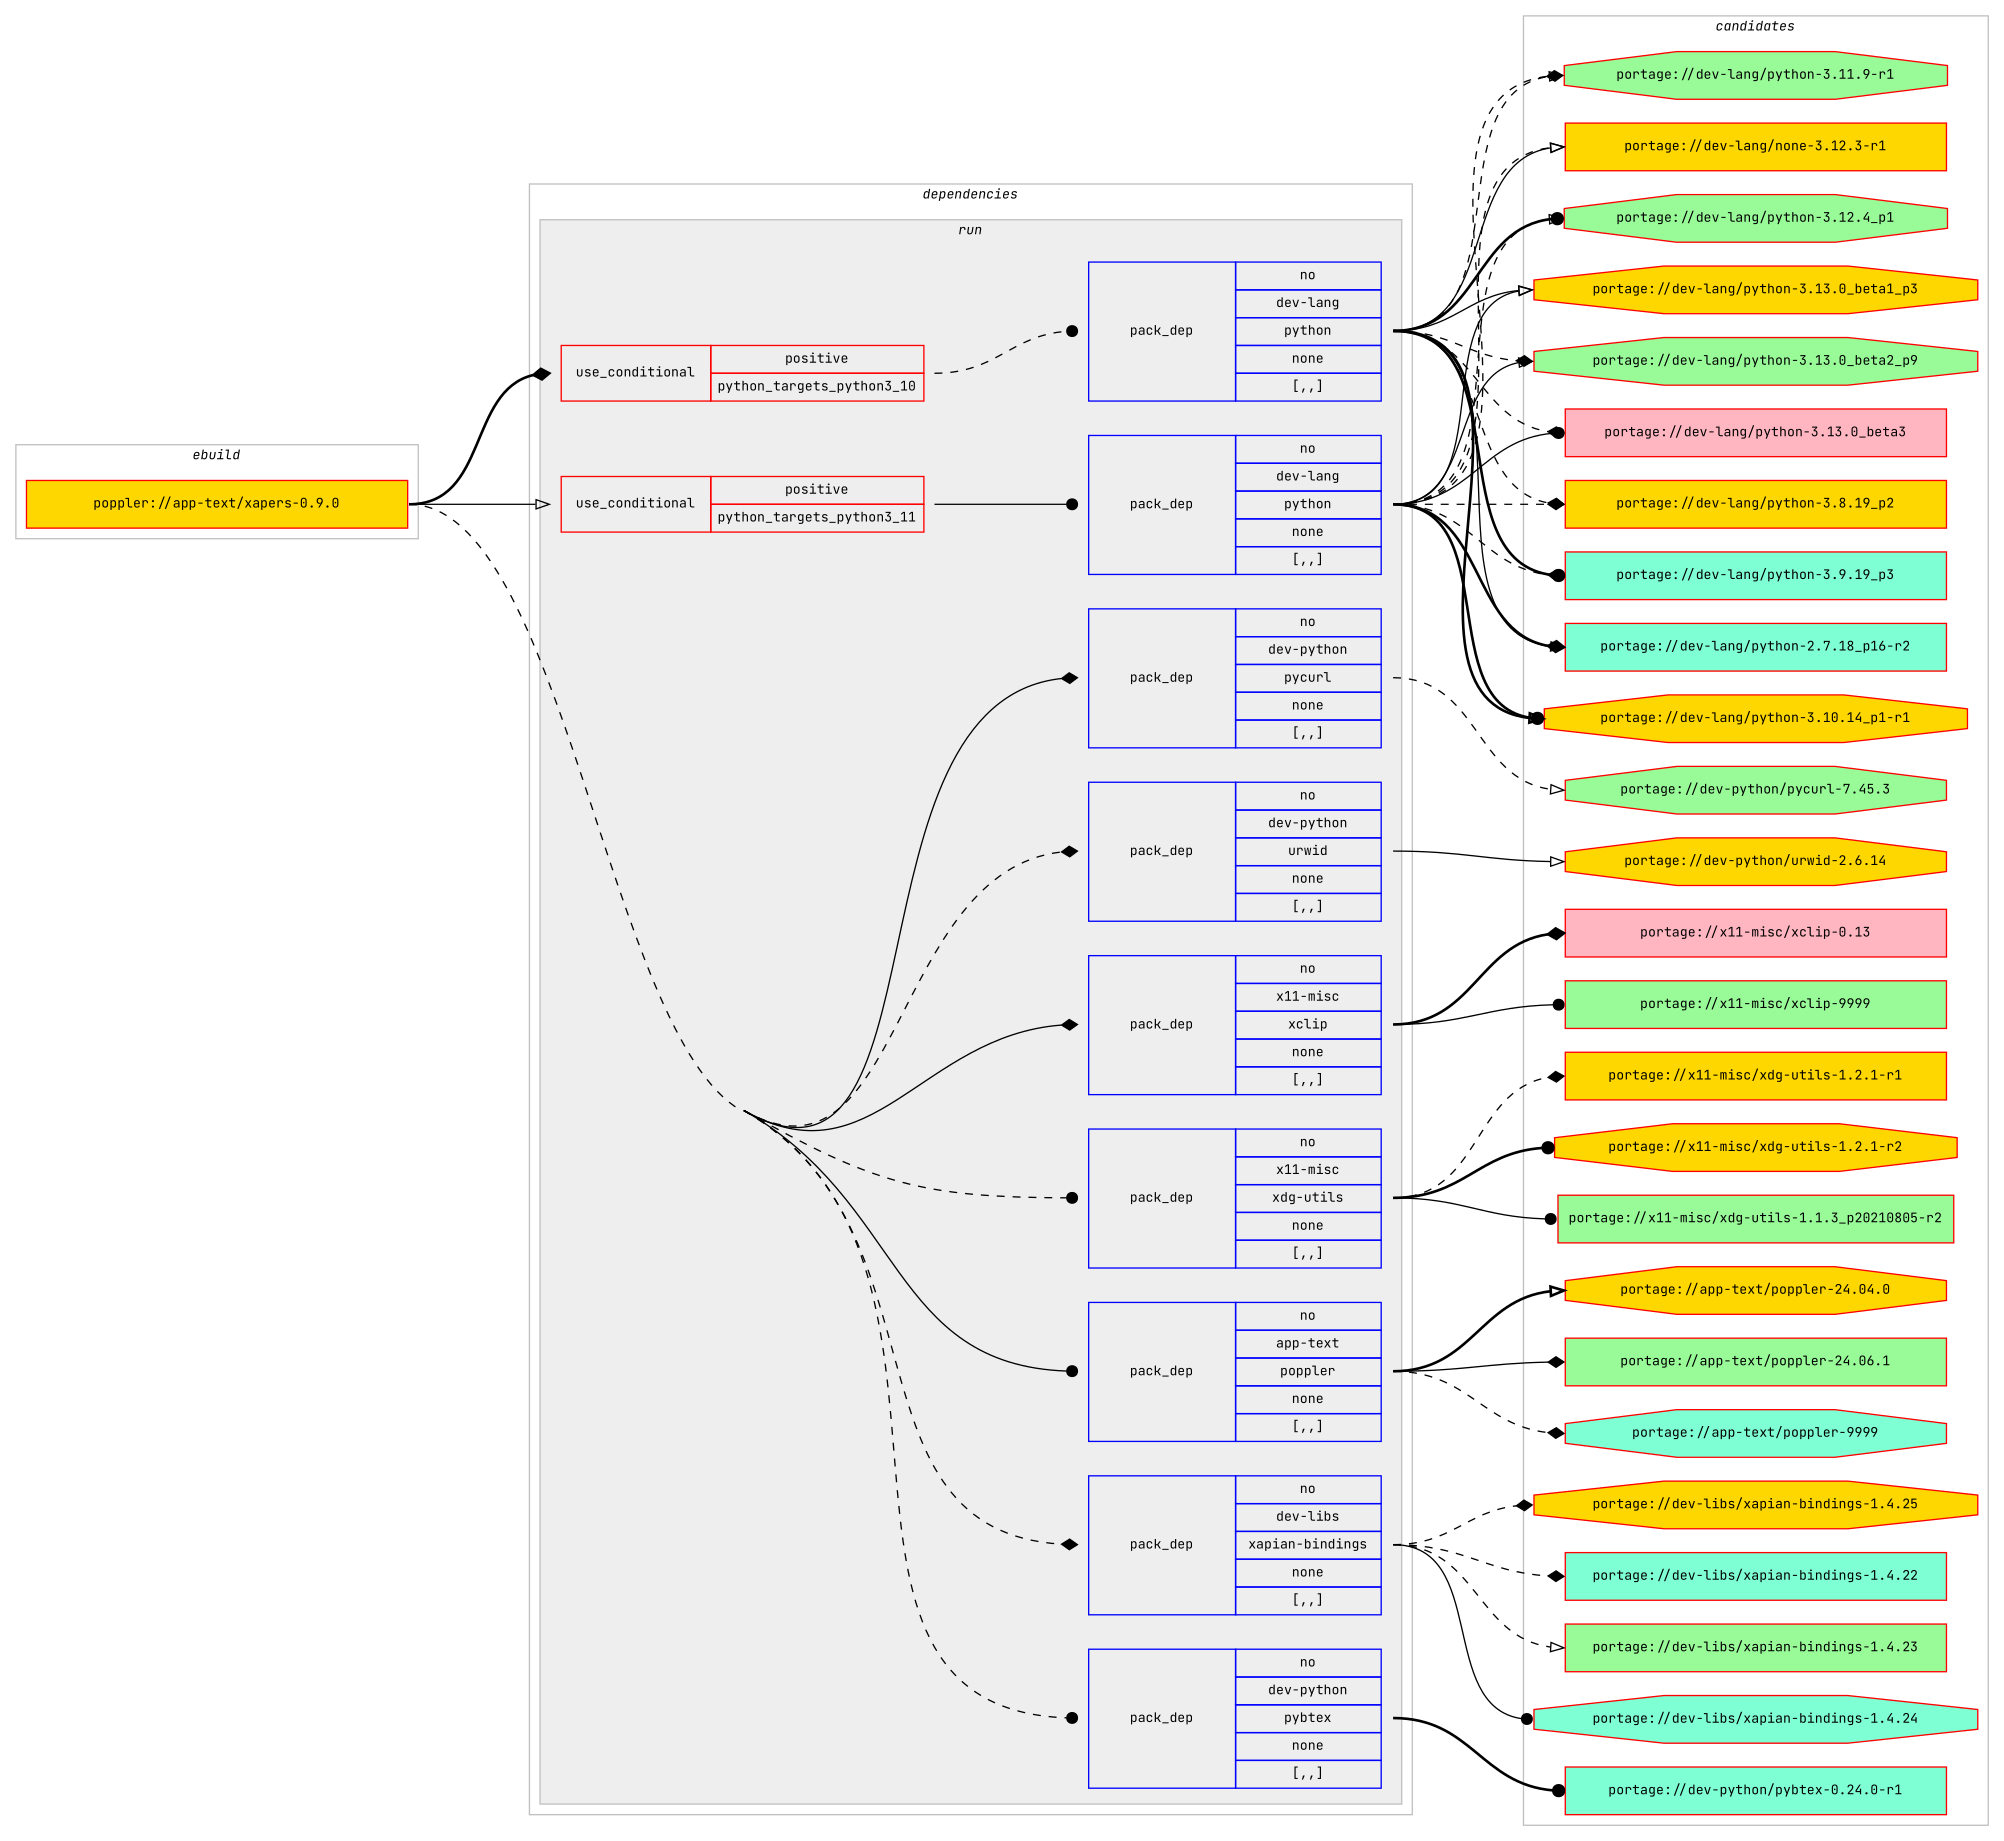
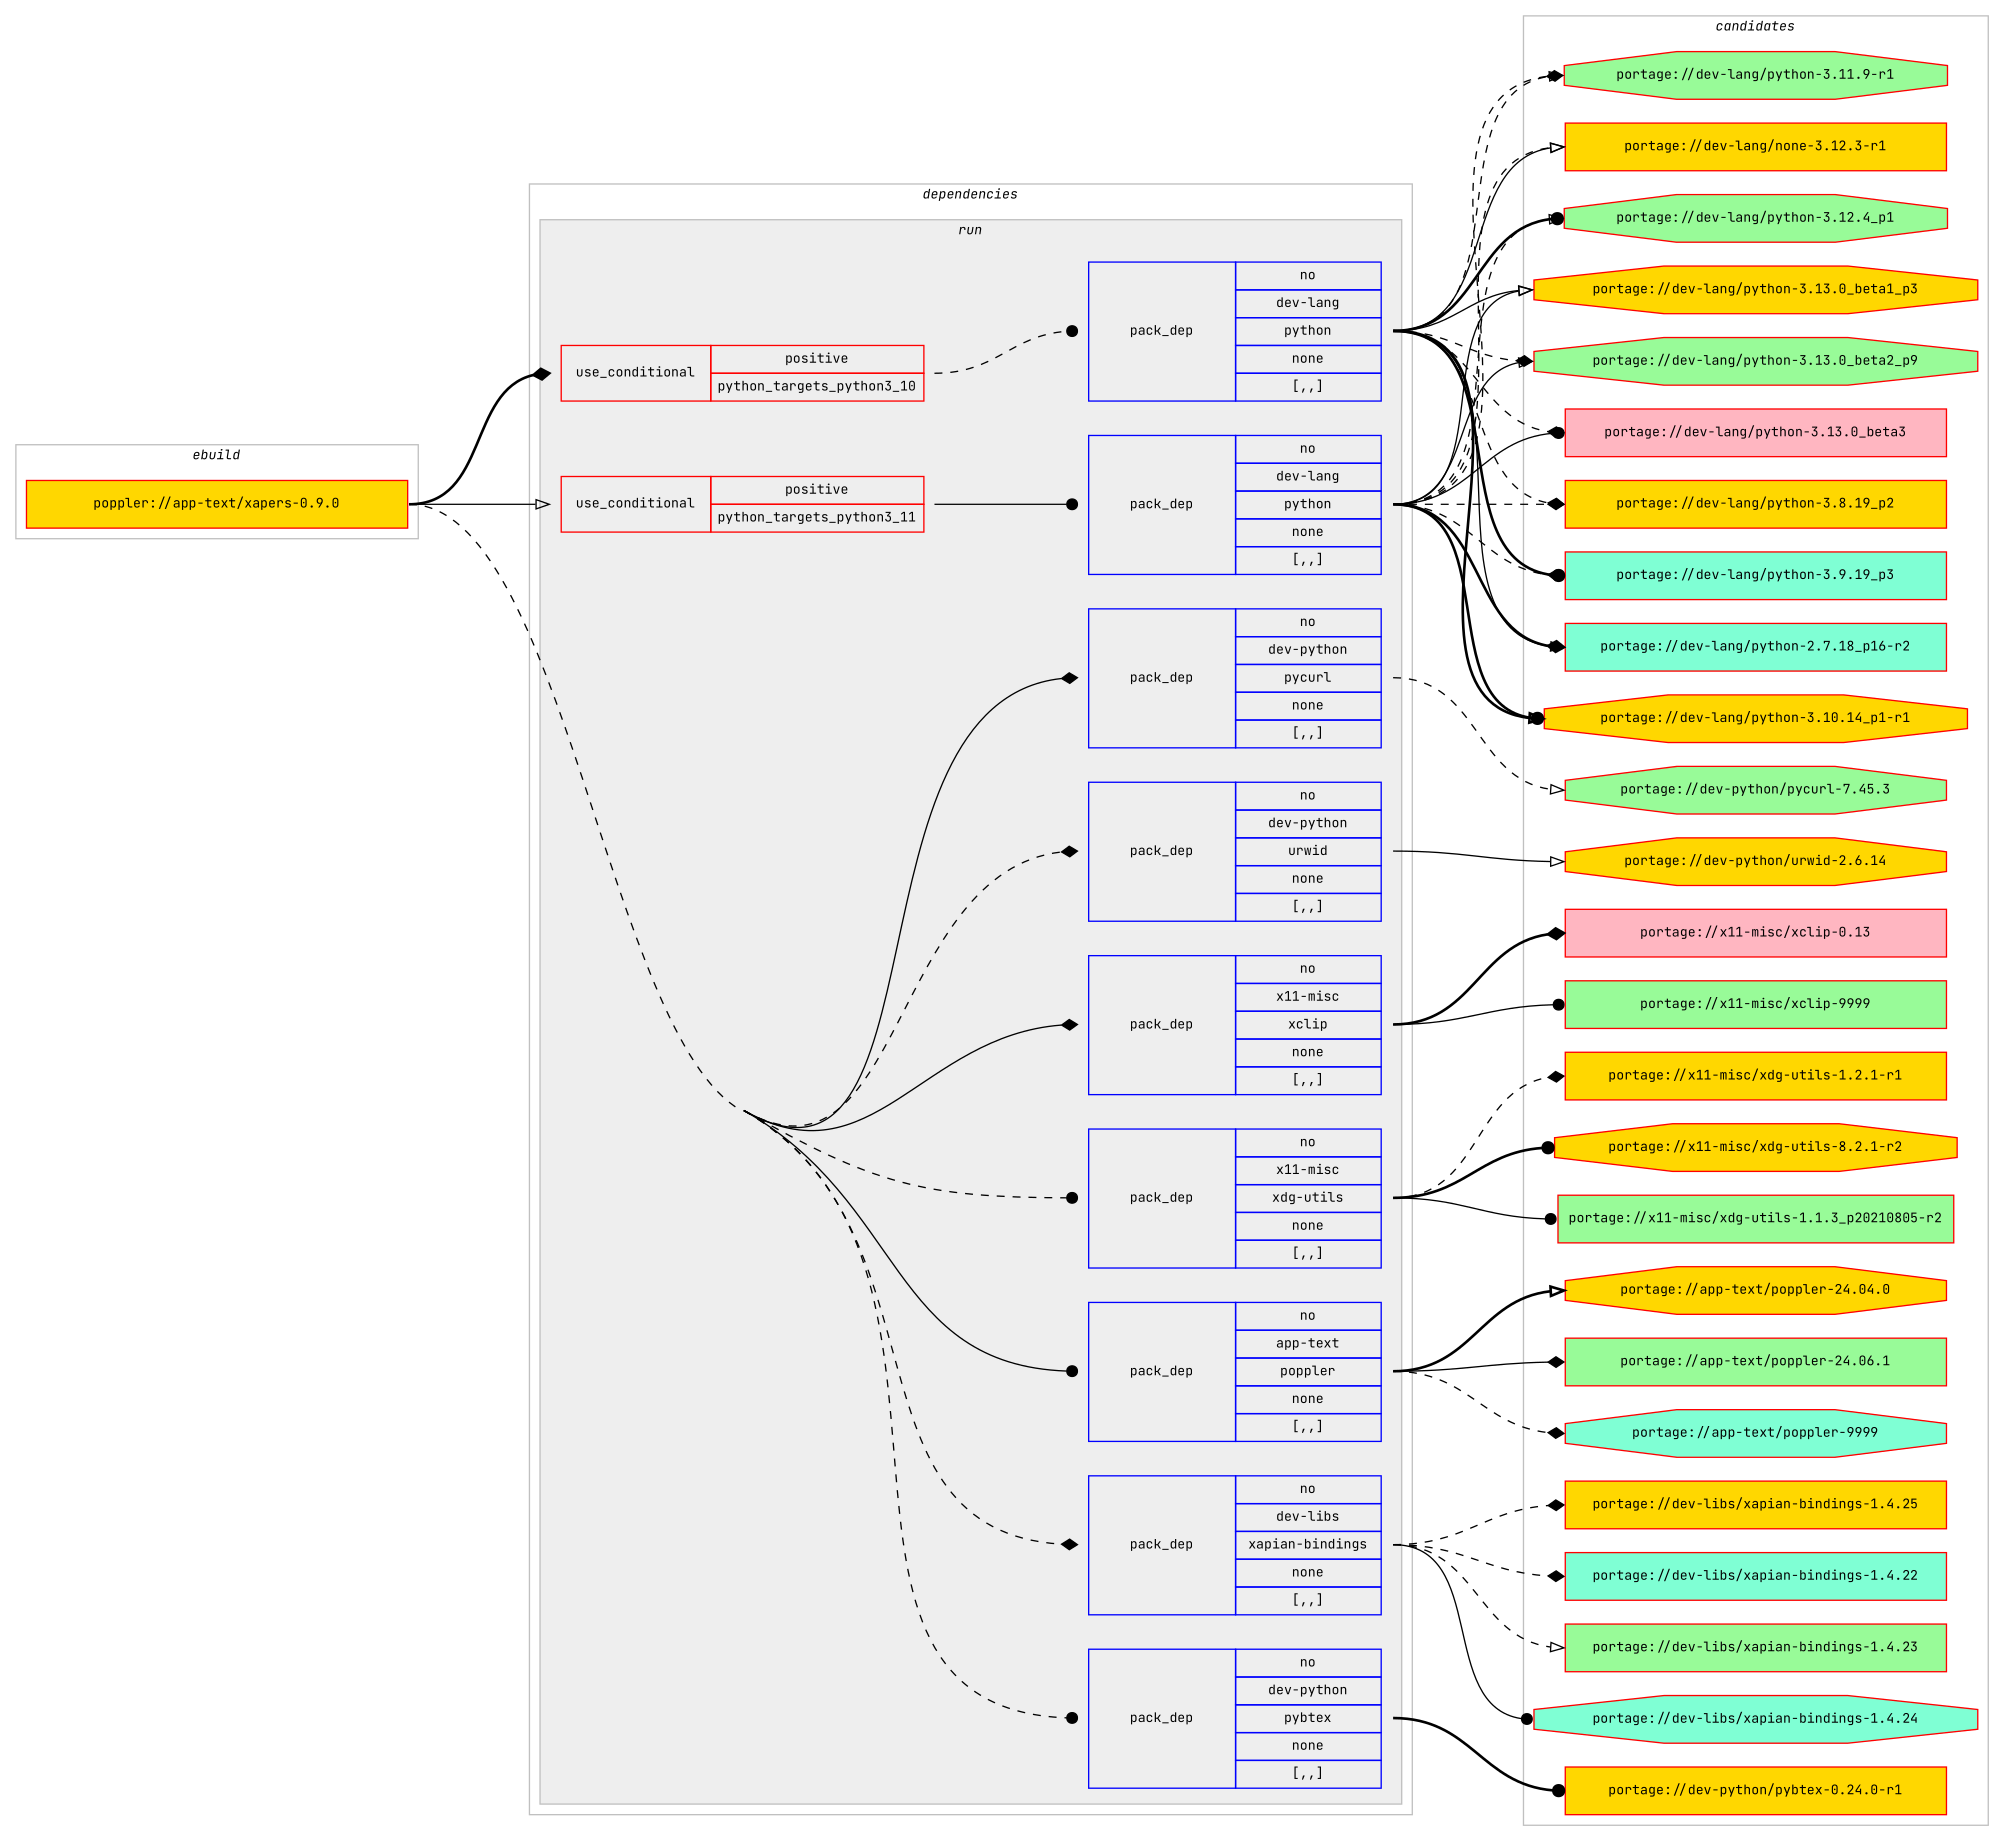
node "portage://x11-misc/xdg-utils-1.2.1-r2": label "portage://x11-misc/xdg-utils-1.2.1-r2" -> "portage://x11-misc/xdg-utils-8.2.1-r2"
node "portage://dev-libs/xapian-bindings-1.4.25": shape octagon -> box
node "portage://dev-python/pybtex-0.24.0-r1": fillcolor aquamarine -> gold
